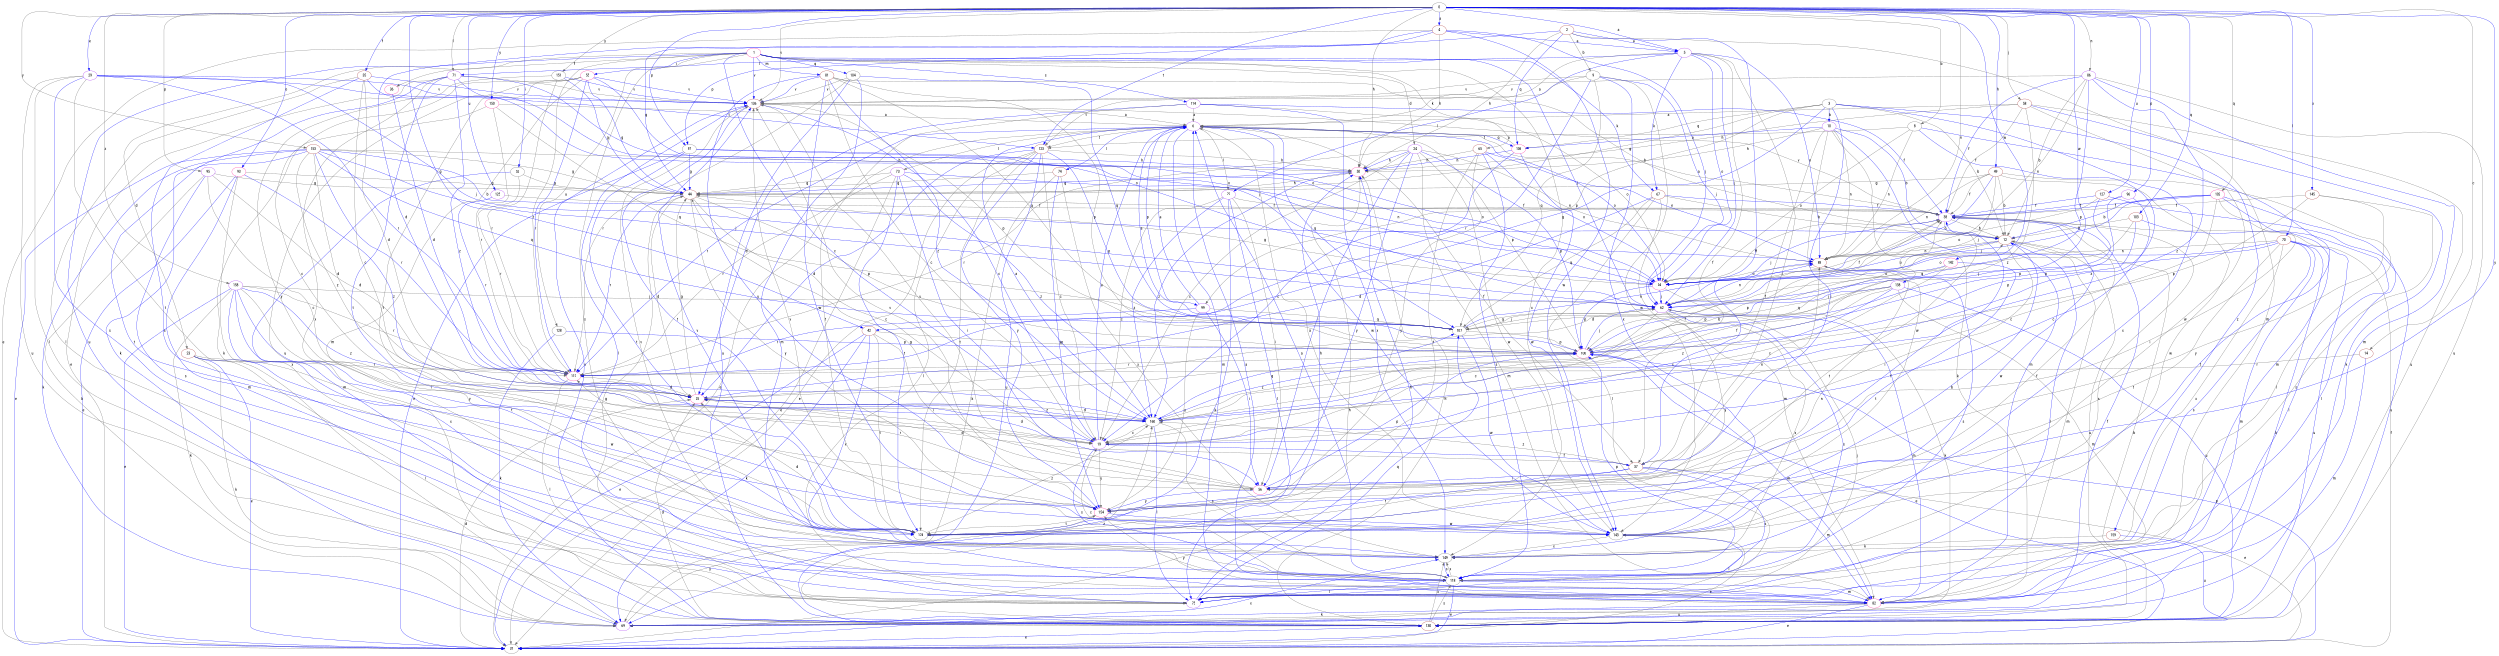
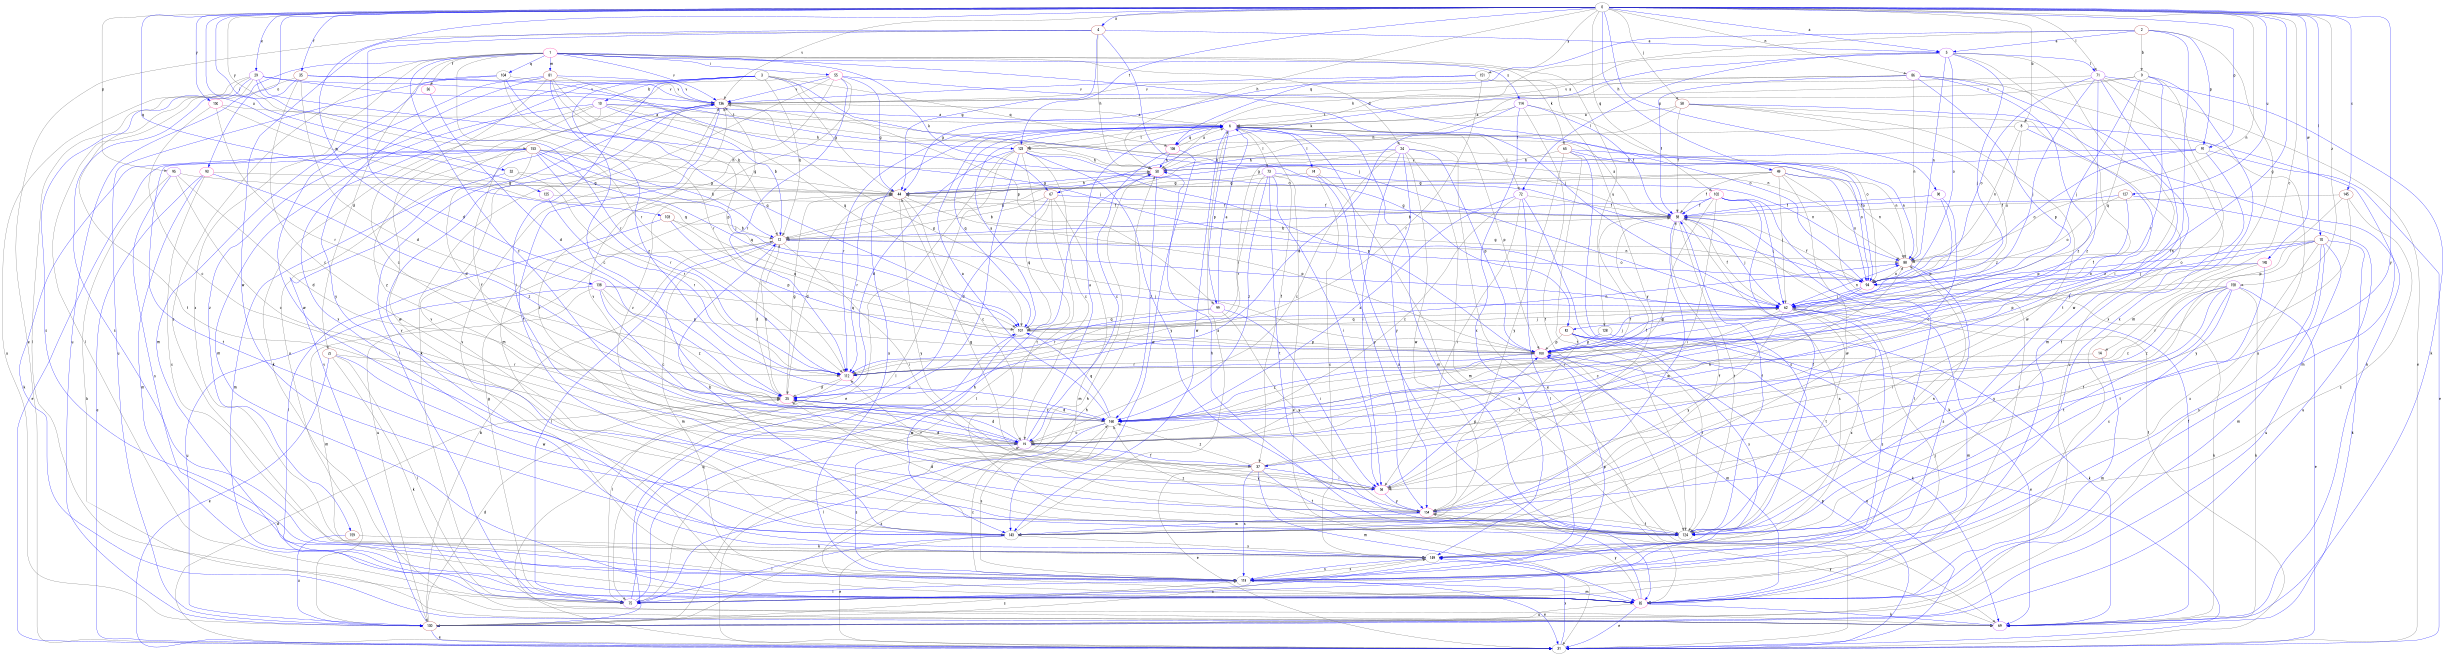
edge "10" -> "106": now "10" -> "6"
edge "136" -> "19": now "3" -> "19"
edge "62" -> "124": added, label "t"
